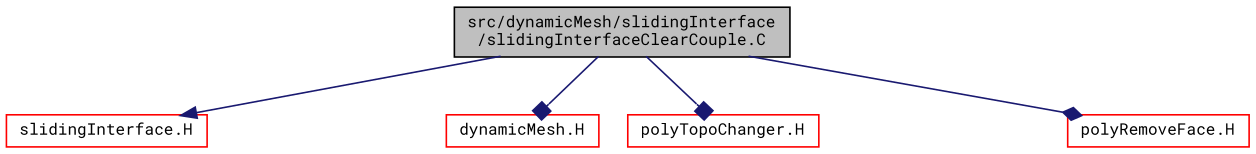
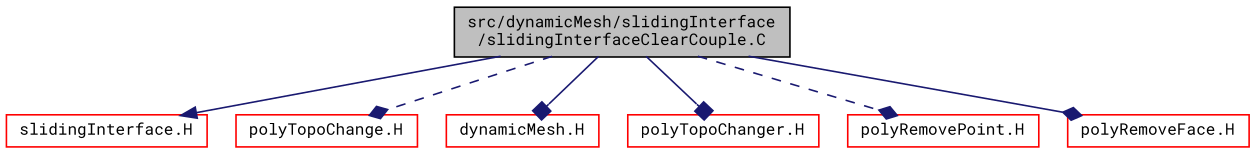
node "polyTopoChange.H": added
node "polyRemovePoint.H": added
